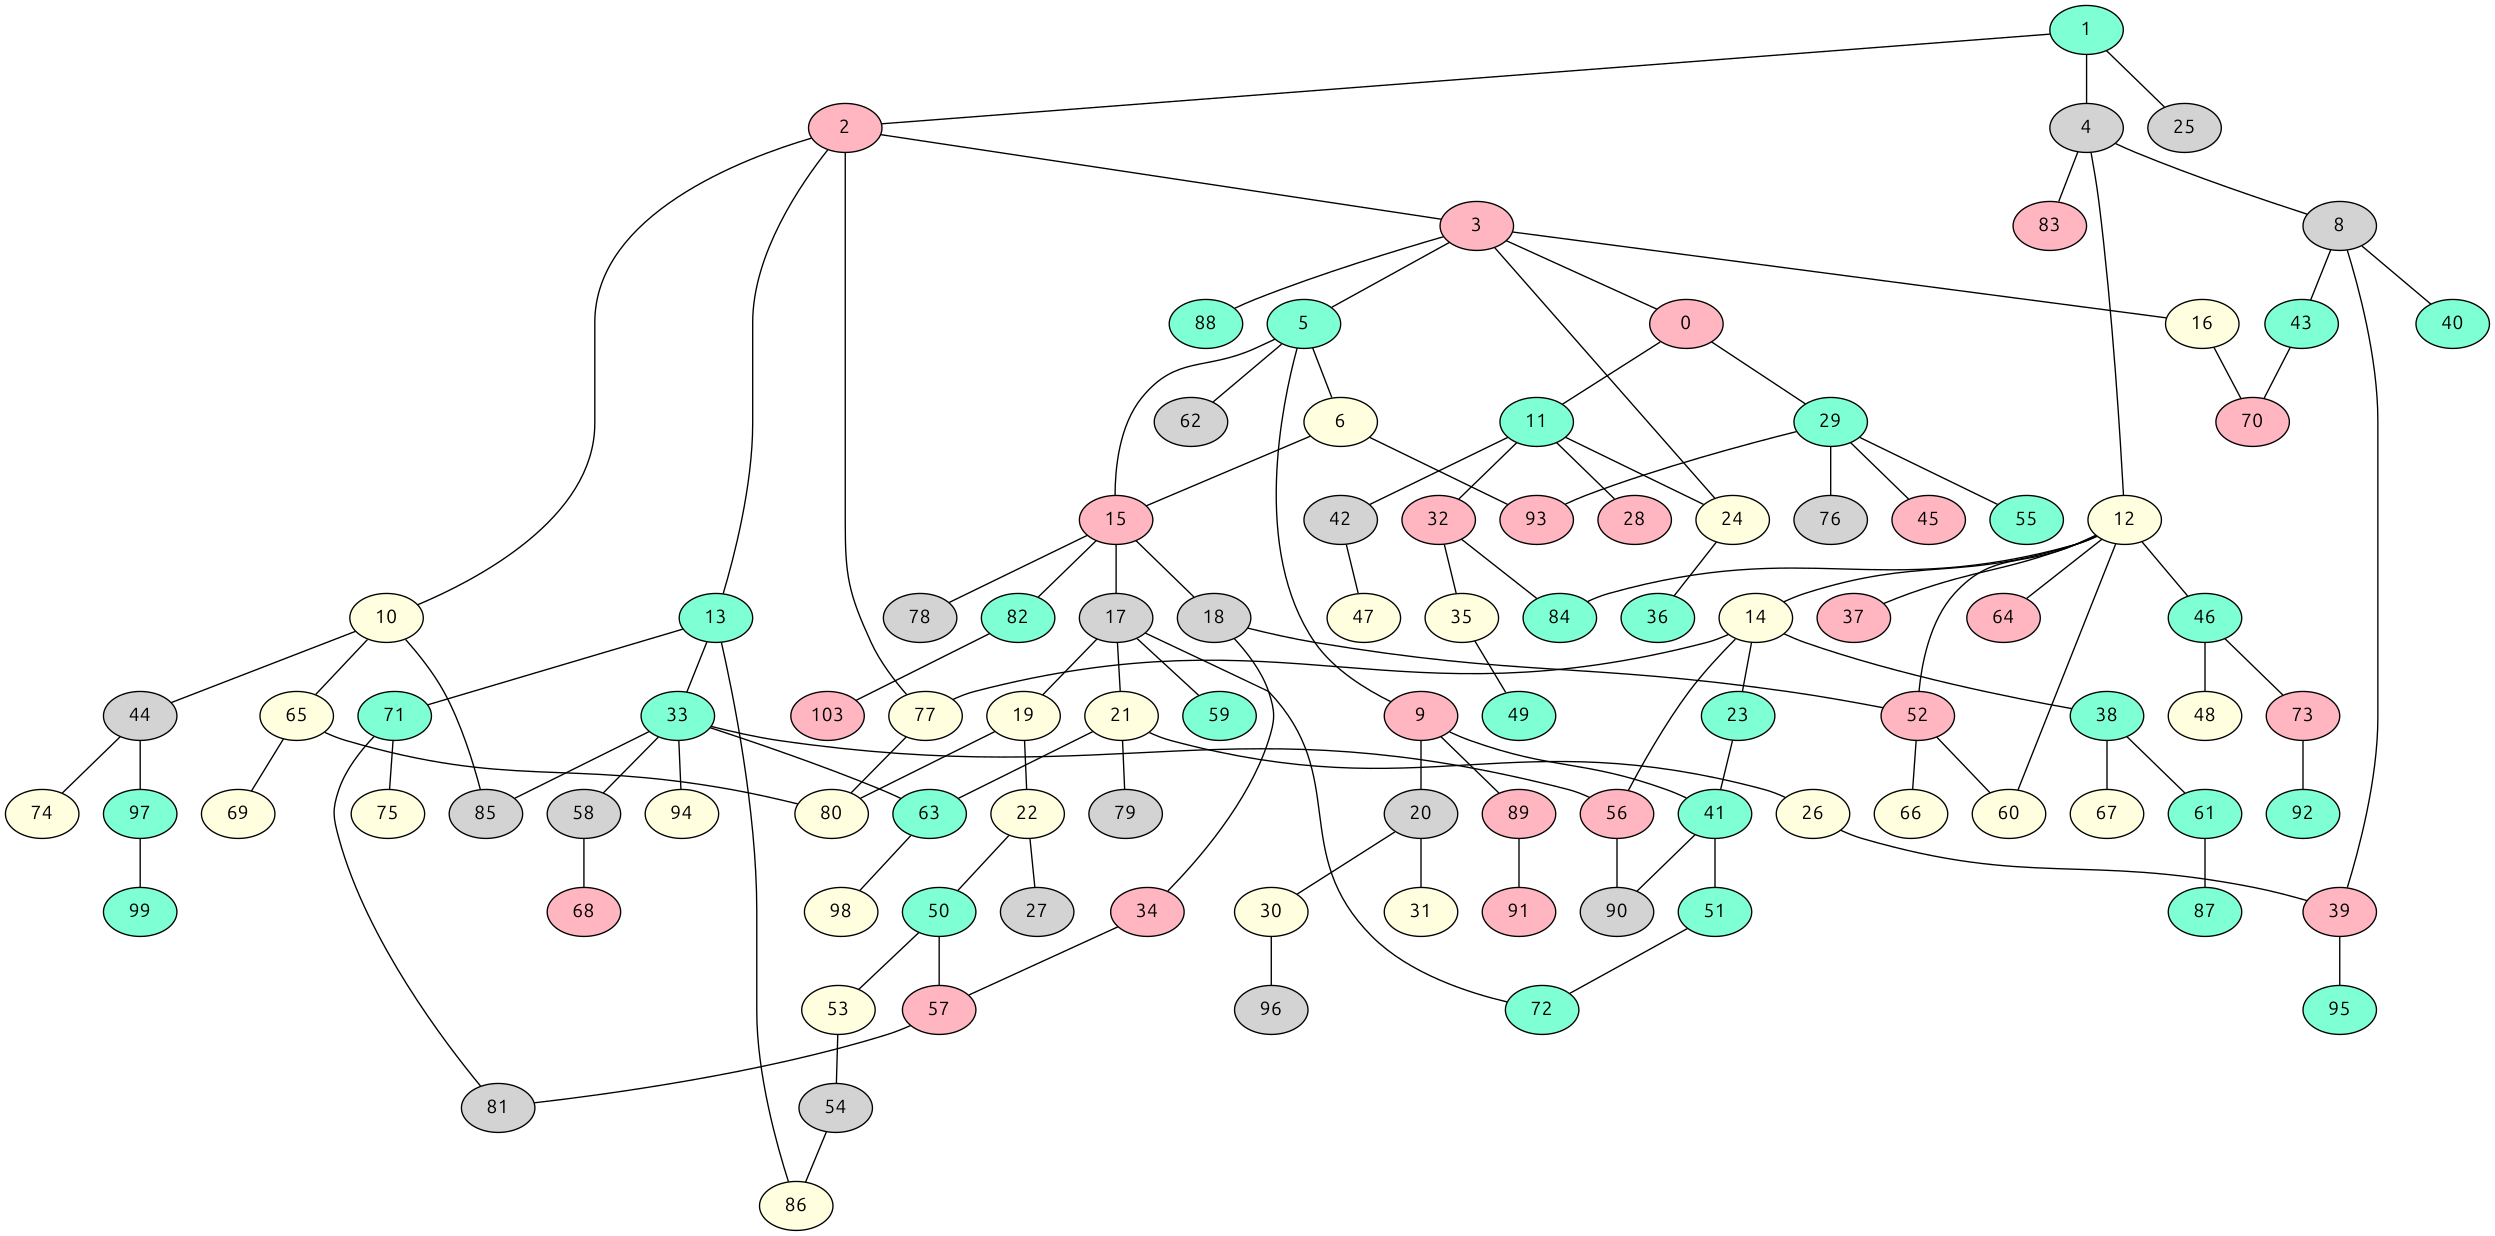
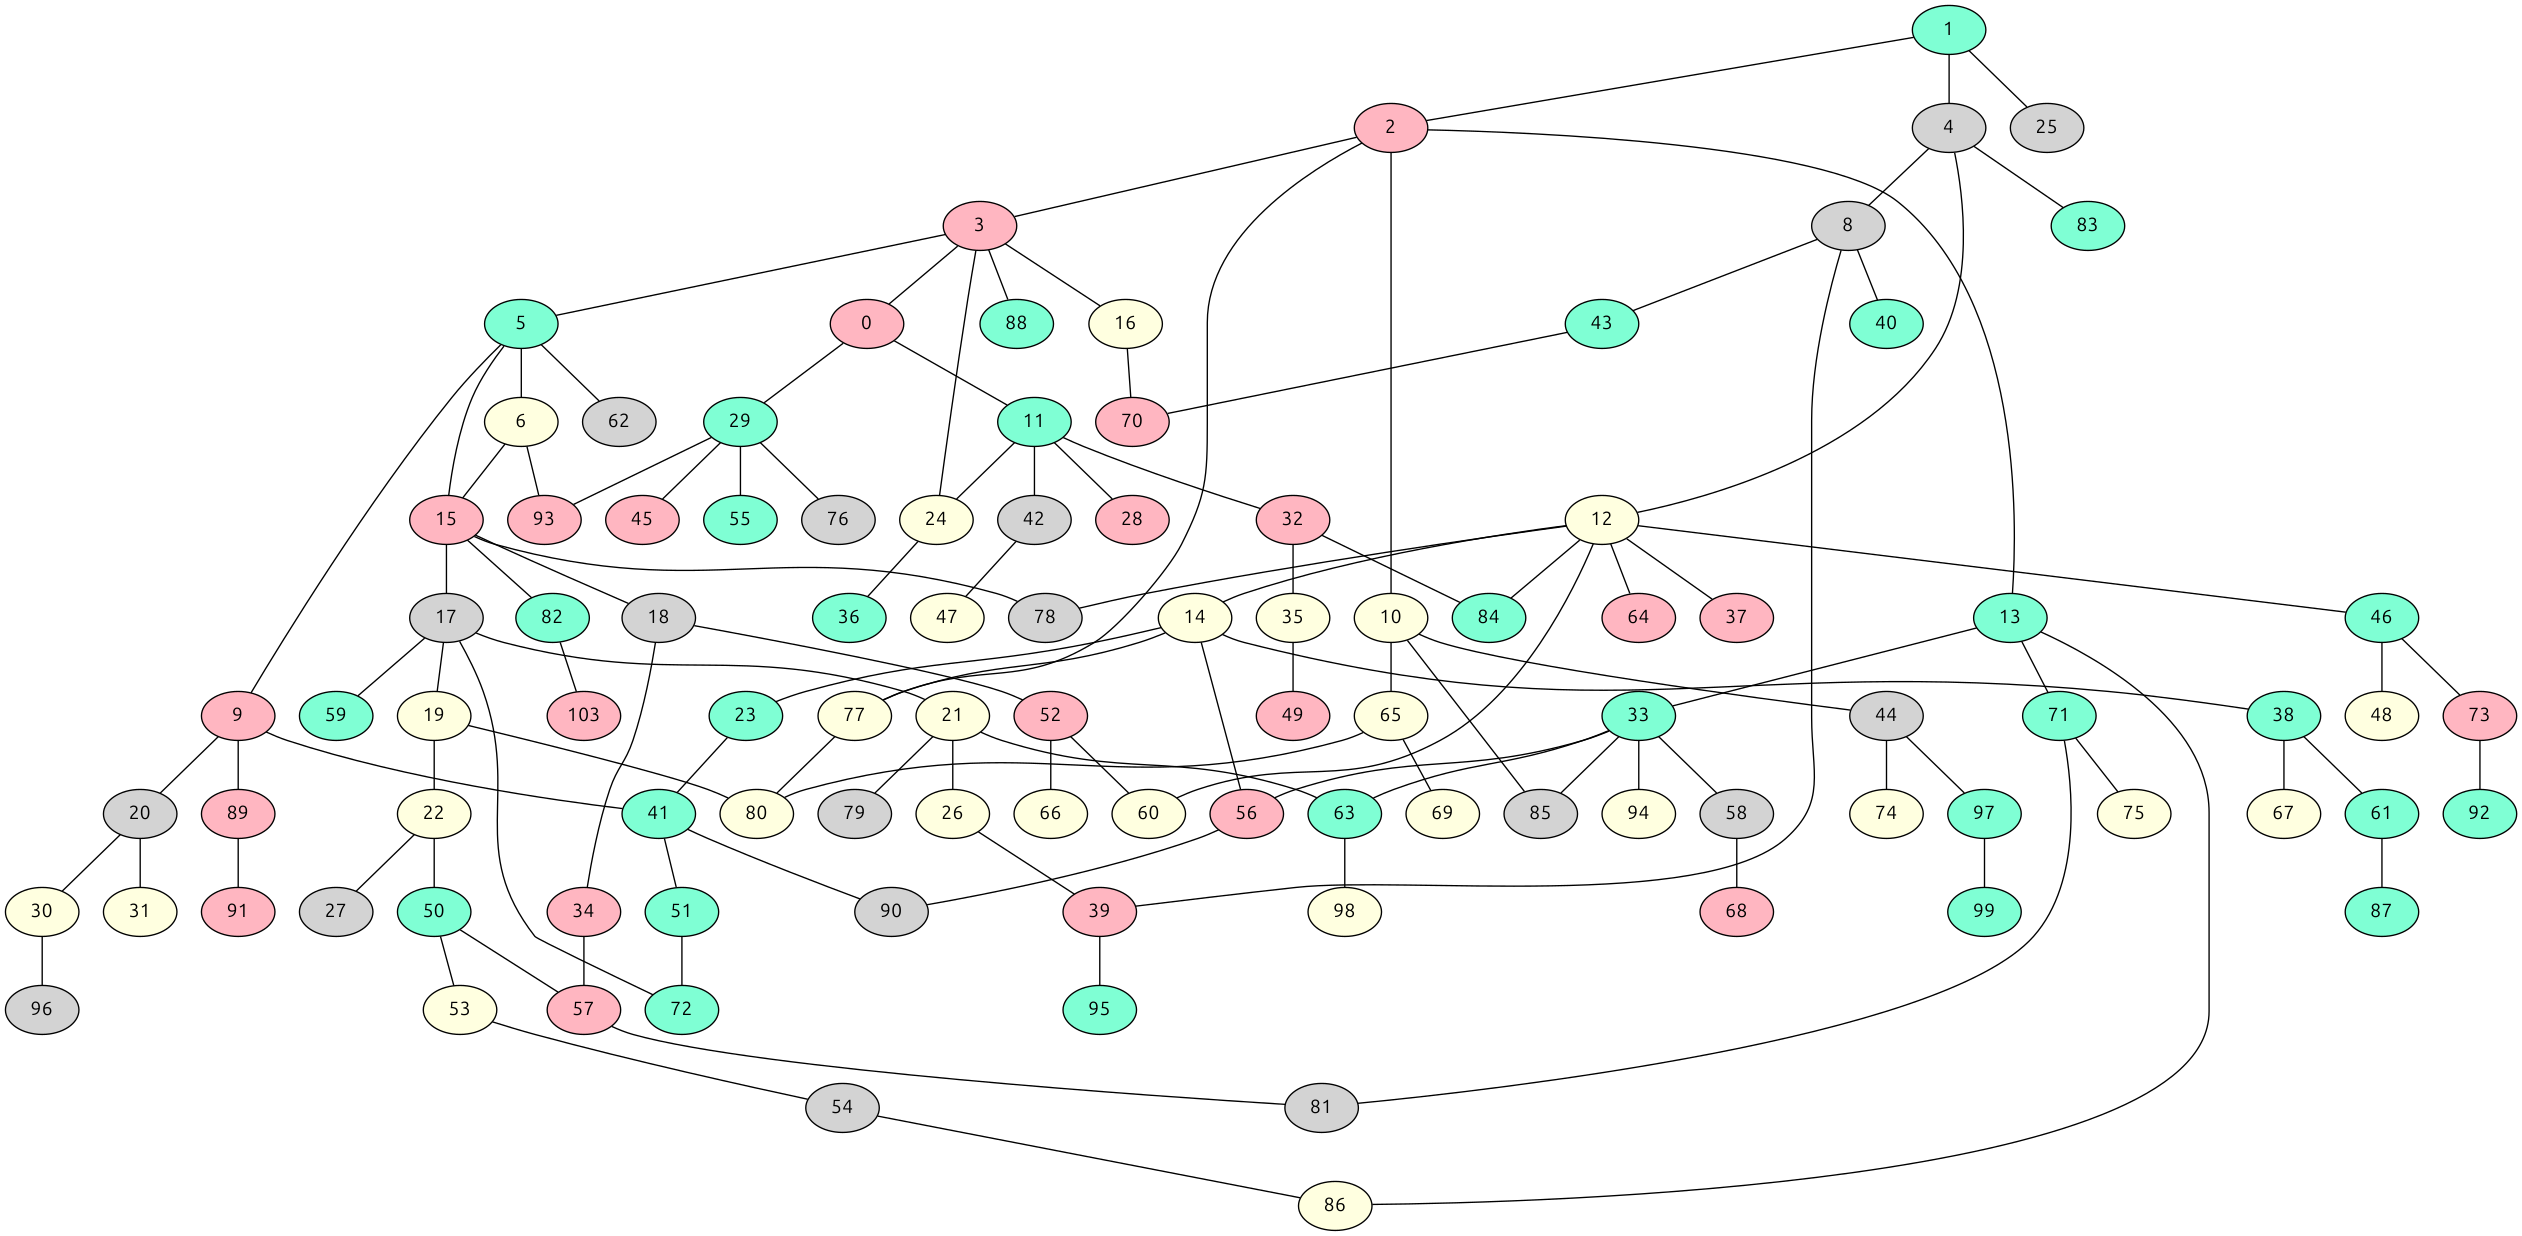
node "83": fillcolor lightpink -> aquamarine
edge "12" -- "52": now "12" -- "78"
node "49": fillcolor aquamarine -> lightpink
